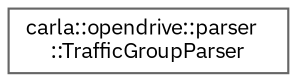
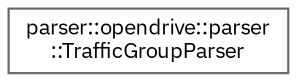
node "carla::opendrive::parser ::TrafficGroupParser": label "carla::opendrive::parser ::TrafficGroupParser" -> "parser::opendrive::parser ::TrafficGroupParser"
